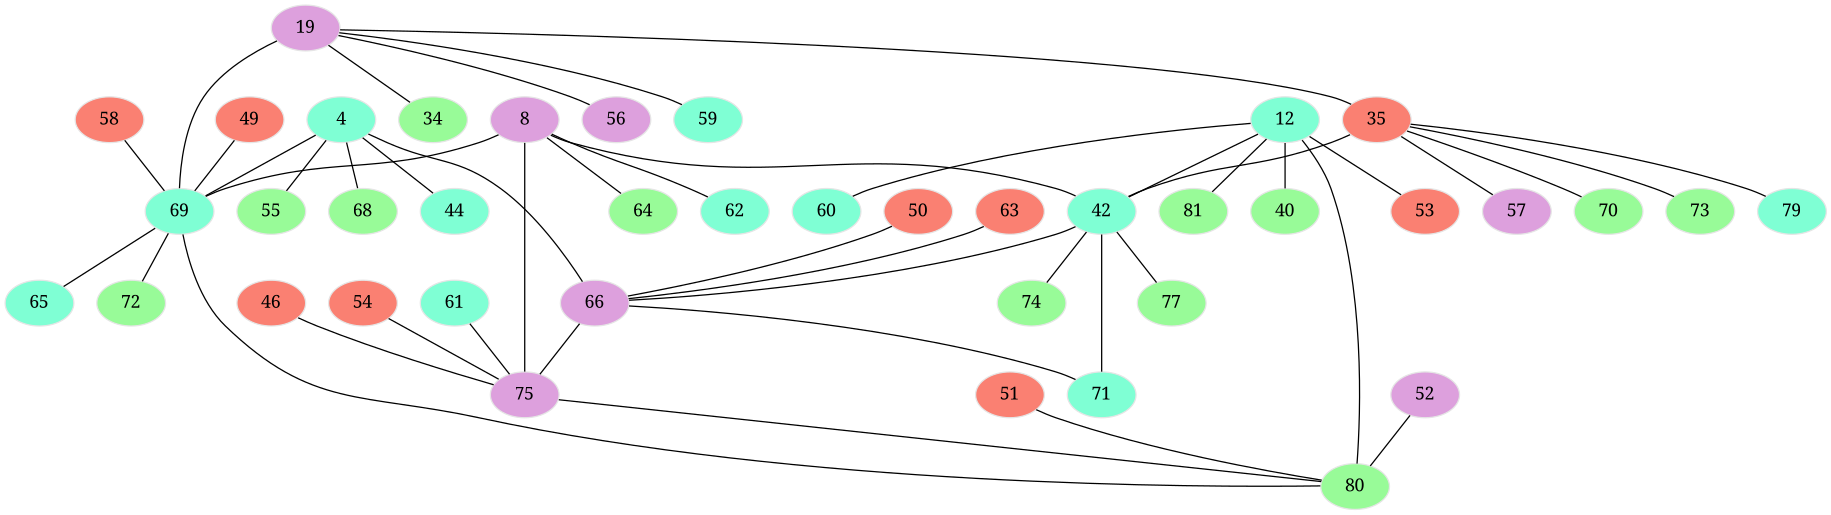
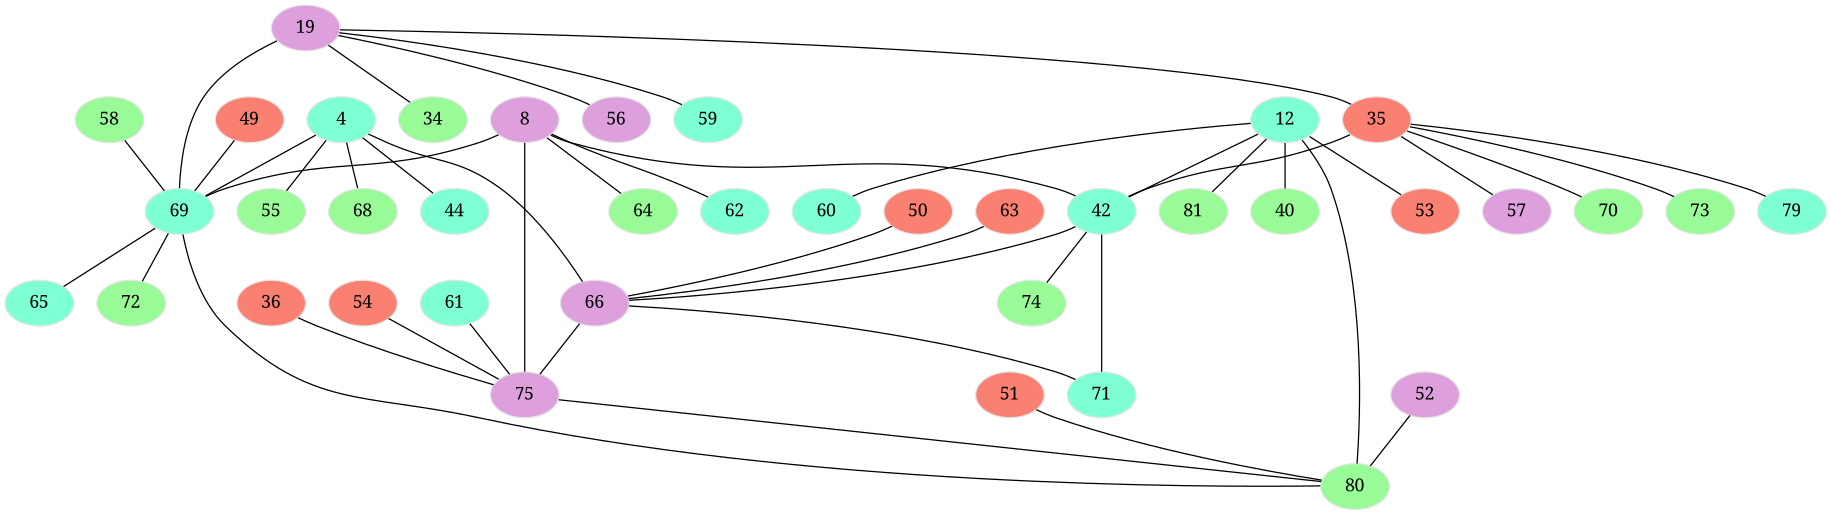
node "58": fillcolor salmon -> palegreen
node "46": label "46" -> "36"
node "77": removed
